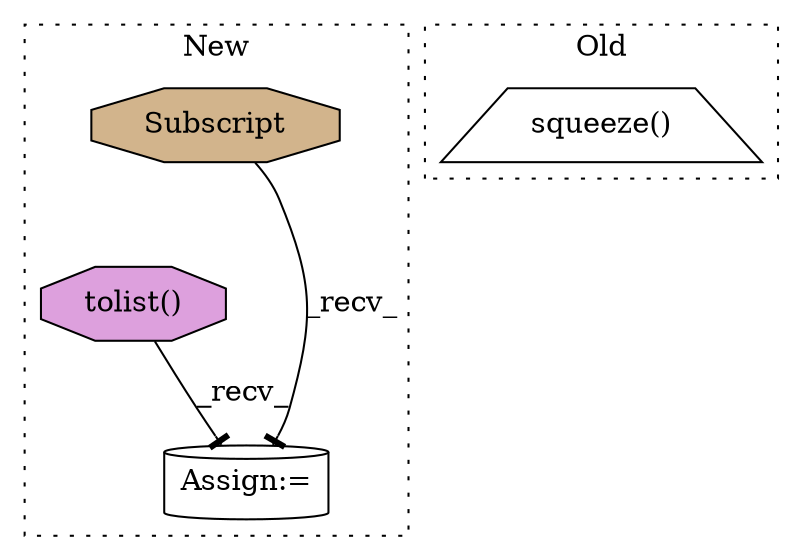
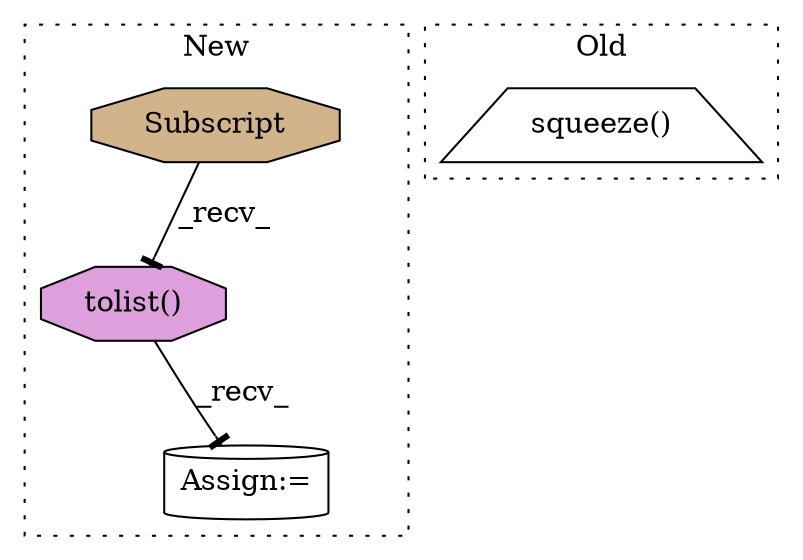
edge "Subscript" -> "Assign:=": now "Subscript" -> "tolist()"
